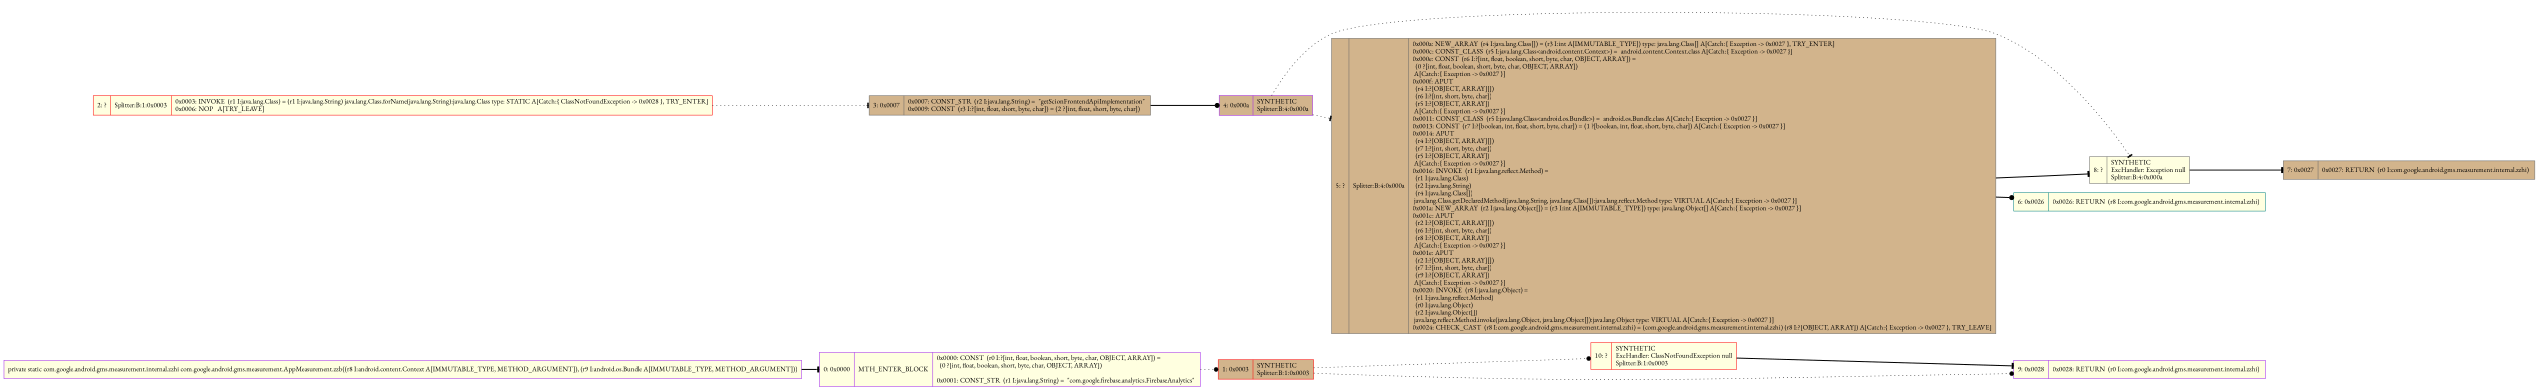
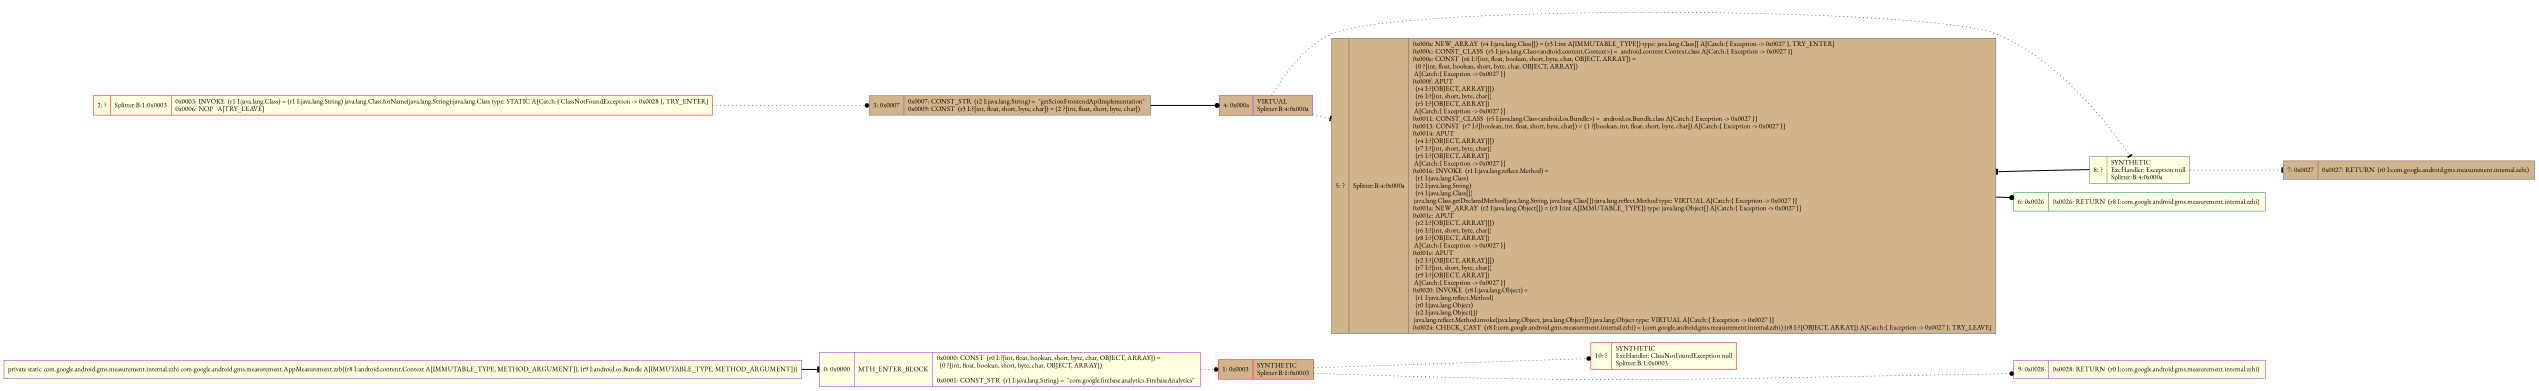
node "4: 0x000a": text "SYNTHETIC" -> "VIRTUAL"
edge "2: ?" -> "3: 0x0007": arrowhead tee -> dot
edge "8: ?" -> "7: 0x0027": style bold -> dotted
edge "5: ?" -> "8: ?": reversed
edge "10: ?" -> "9: 0x0028": removed
